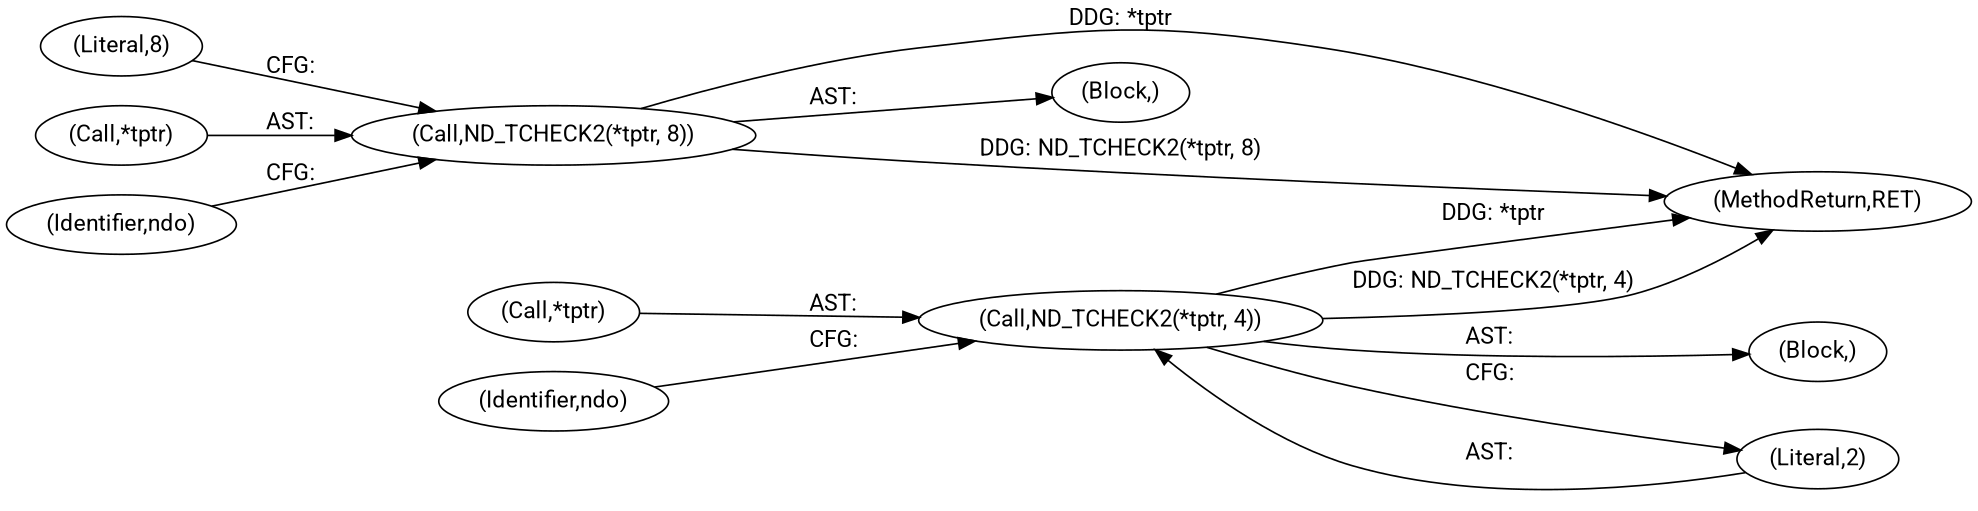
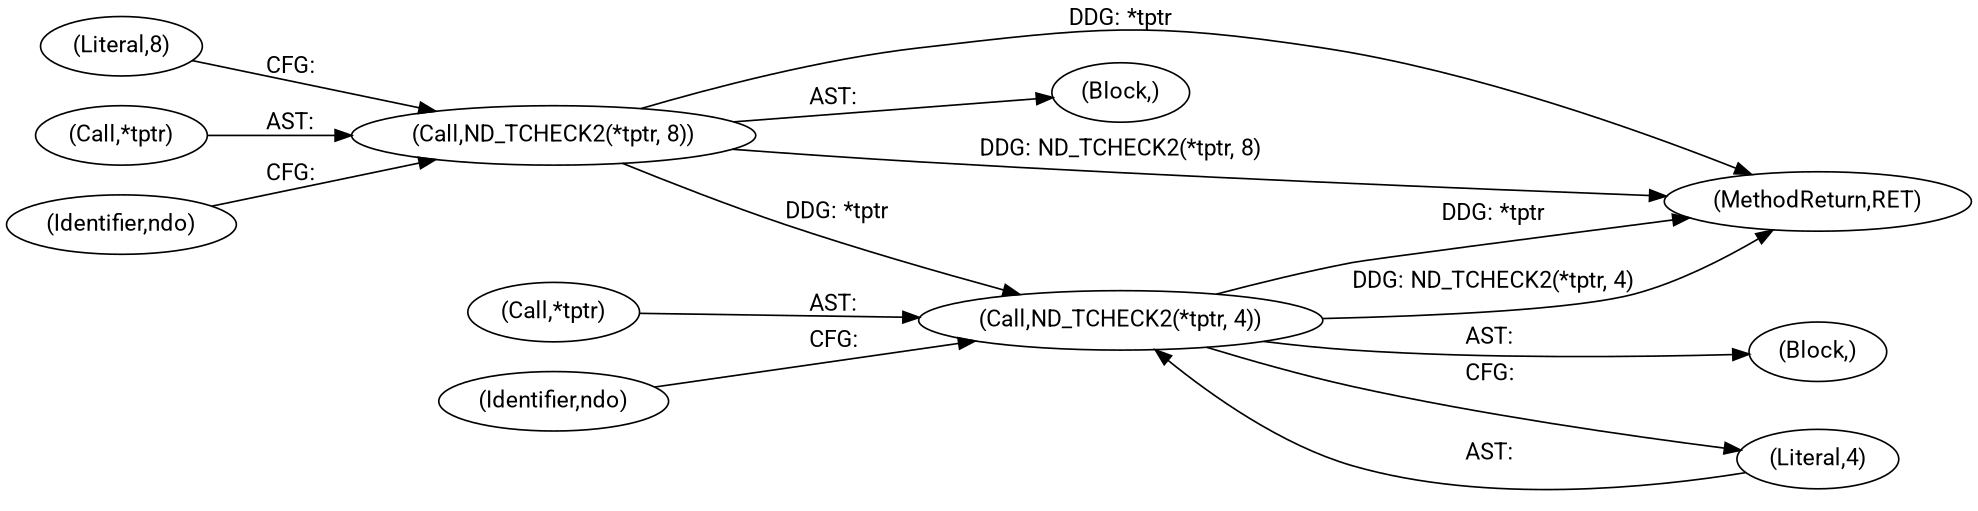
edge "(Call,ND_TCHECK2(*tptr, 8))" -> "(Call,ND_TCHECK2(*tptr, 4))": added, label "DDG: *tptr"
node "(Literal,2)": label "(Literal,2)" -> "(Literal,4)"
